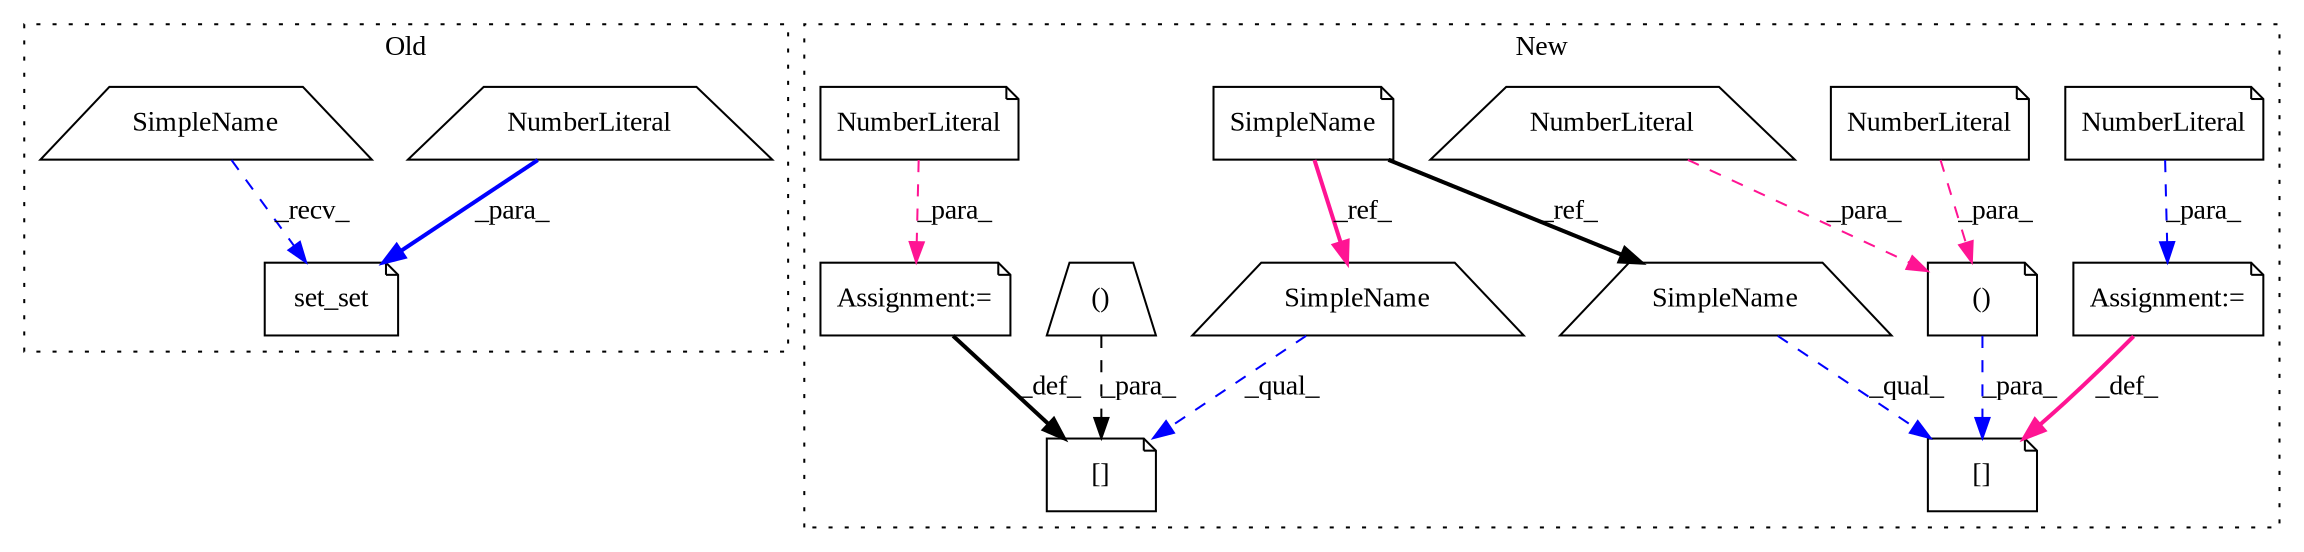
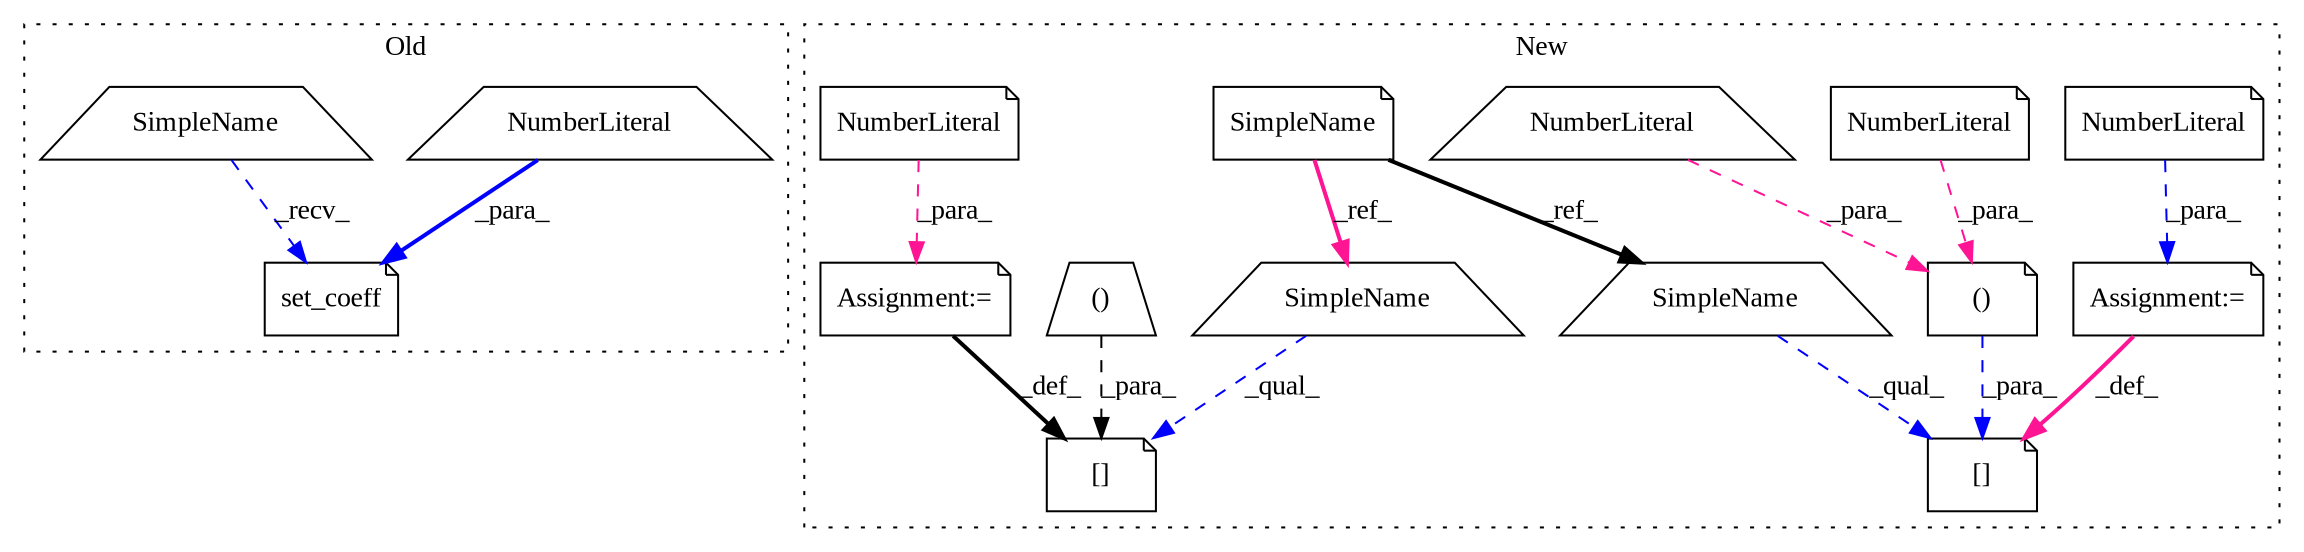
node "set_set": label "set_set" -> "set_coeff"
